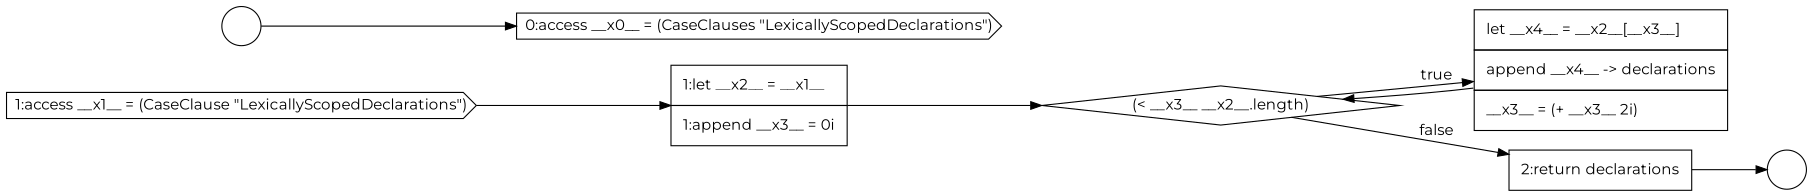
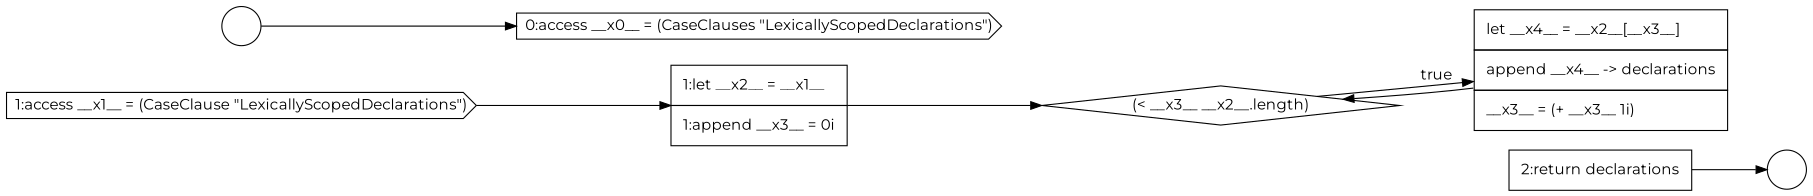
node "let __x4__ = __x2__[__x3__]": text "__x3__ = (+ __x3__ 2i)" -> "__x3__ = (+ __x3__ 1i)"
edge "(< __x3__ __x2__.length)" -> "2:return declarations": removed, label "false"
